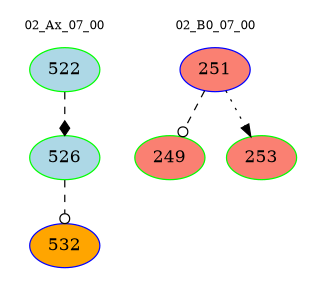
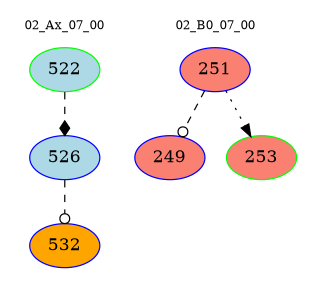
node "526": color green -> blue
node "249": color green -> blue
